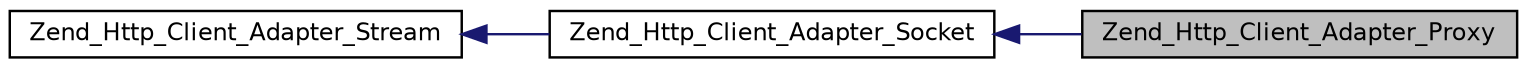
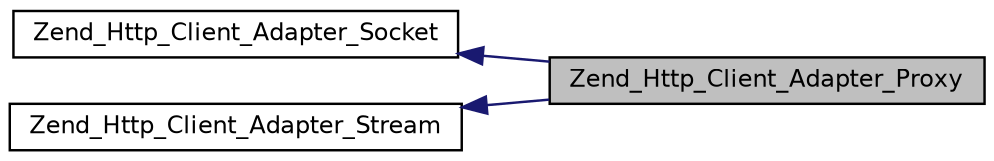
edge "Zend_Http_Client_Adapter_Socket" -> "Zend_Http_Client_Adapter_Stream": now "Zend_Http_Client_Adapter_Proxy" -> "Zend_Http_Client_Adapter_Stream"
